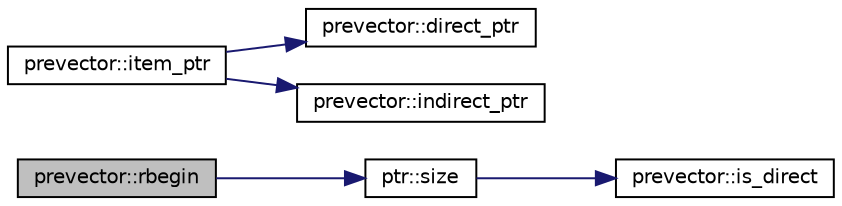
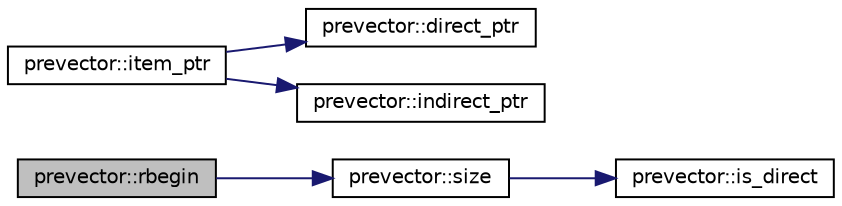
node "ptr::size": label "ptr::size" -> "prevector::size"
